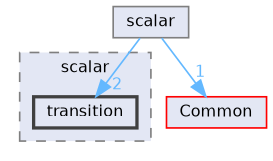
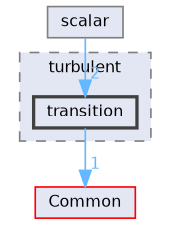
edge "scalar" -> "Common": now "transition" -> "Common"
cluster "scalar": label "scalar" -> "turbulent"
